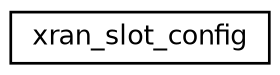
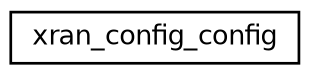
node "xran_slot_config": label "xran_slot_config" -> "xran_config_config"
